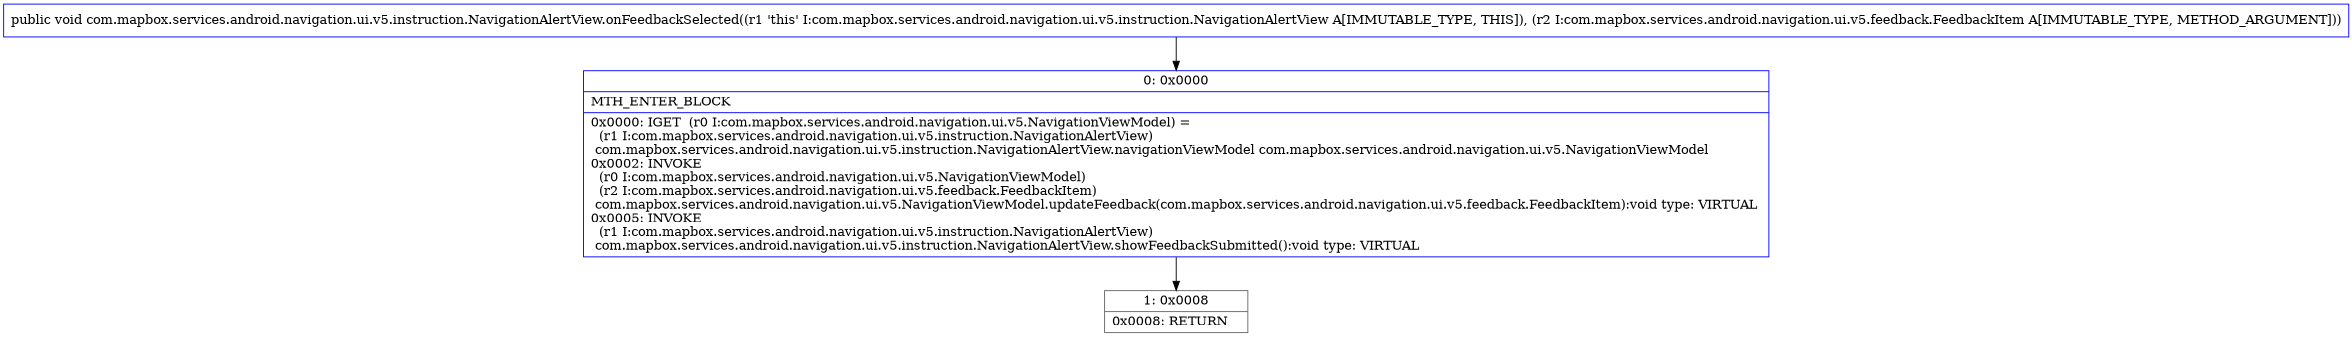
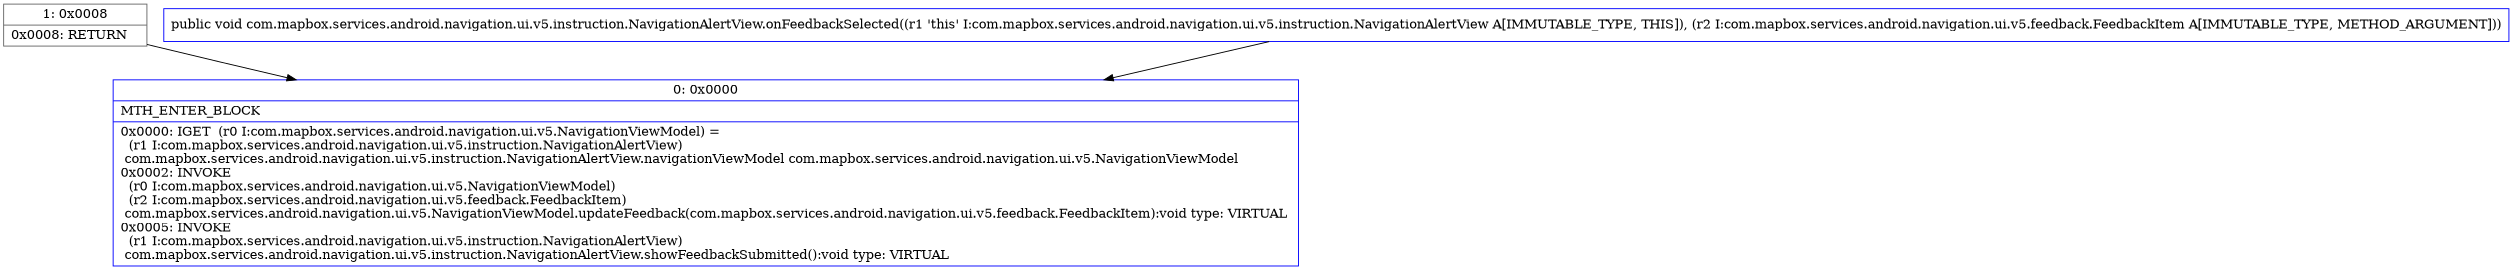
edge "0: 0x0000" -> "1: 0x0008": reversed
